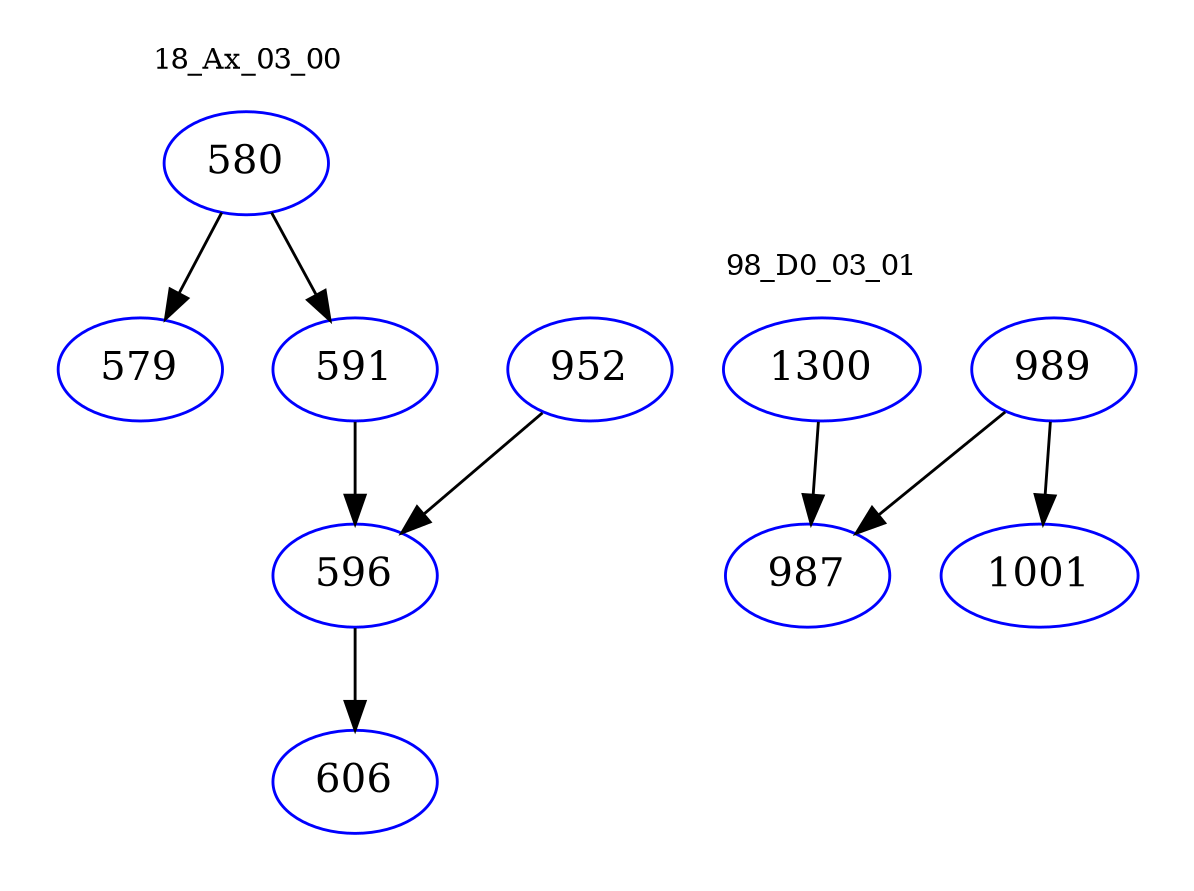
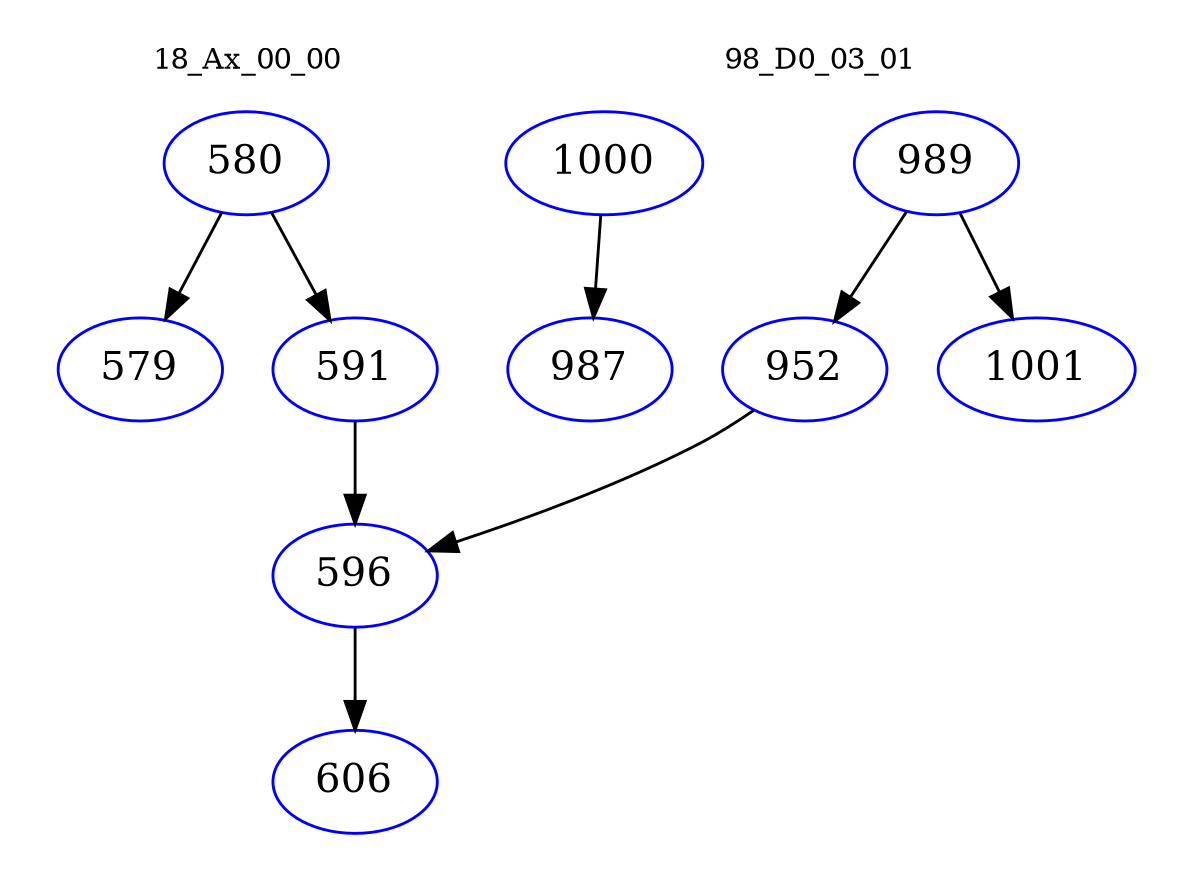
cluster "18_Ax_03_00": label "18_Ax_03_00" -> "18_Ax_00_00"
node "1300": label "1300" -> "1000"
edge "989" -> "987": now "989" -> "952"
